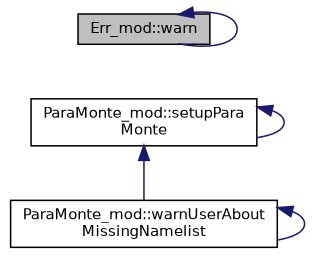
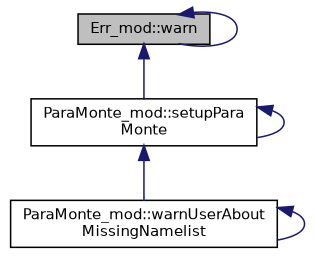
edge "ParaMonte_mod::setupPara Monte" -> "Err_mod::warn": added
